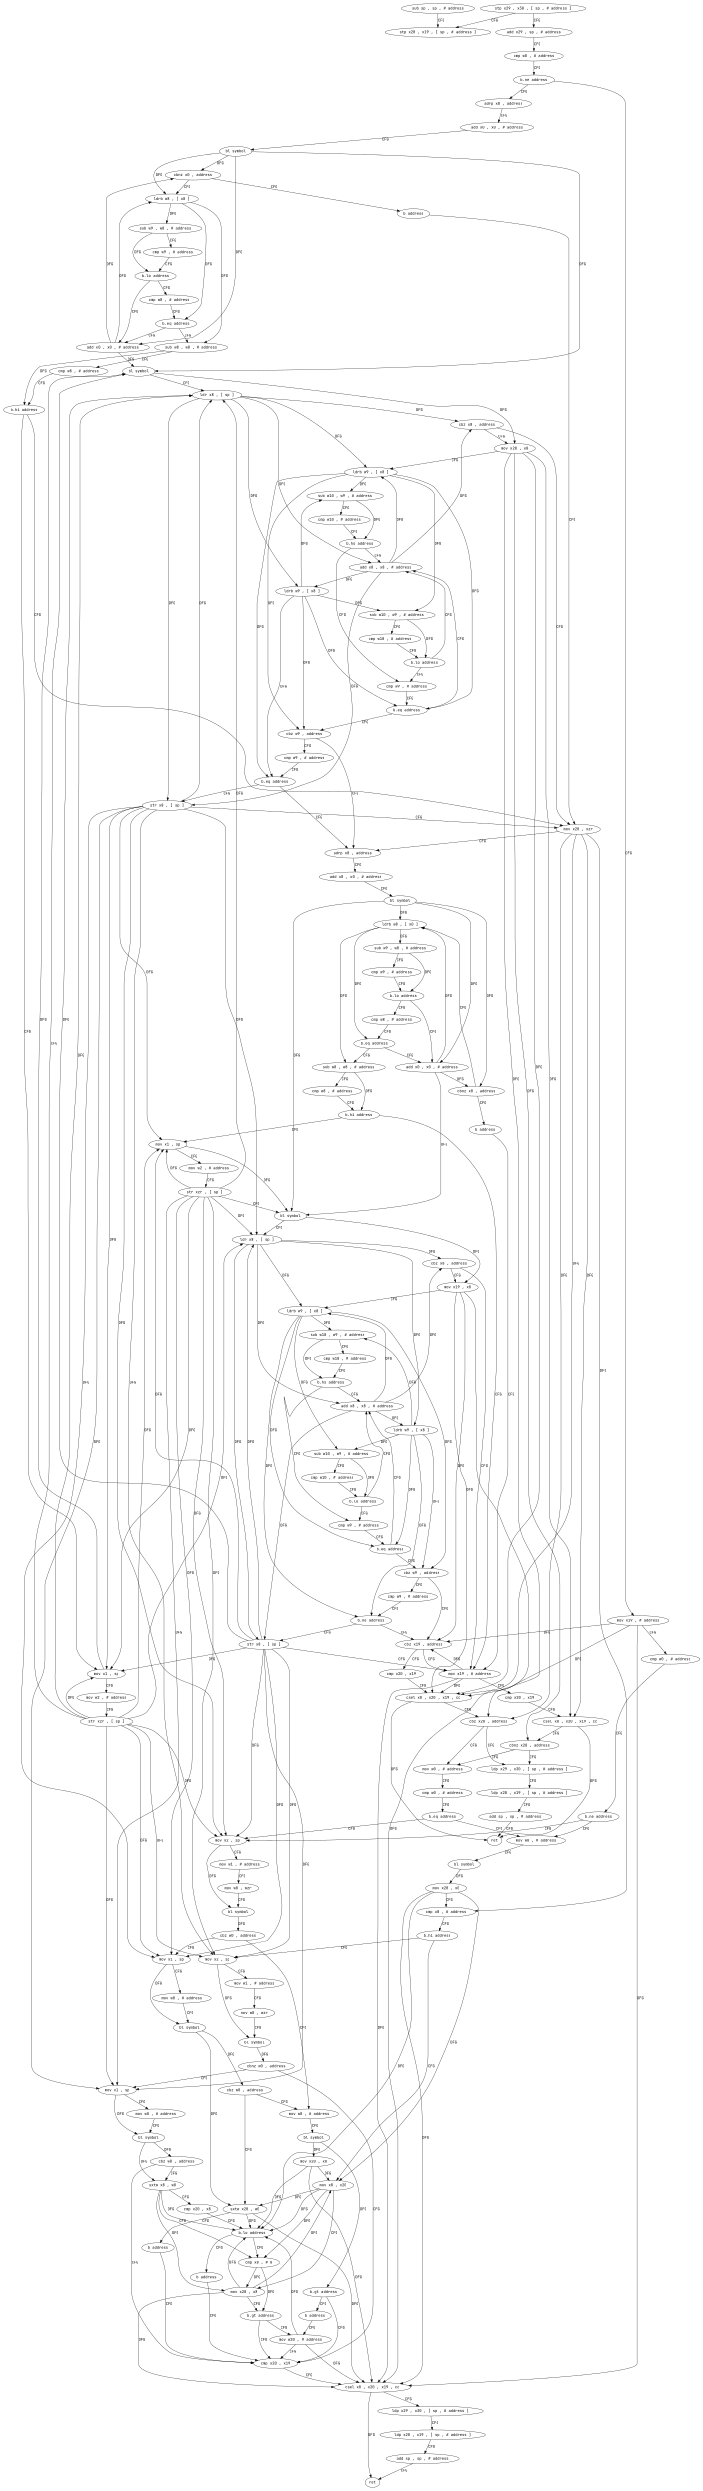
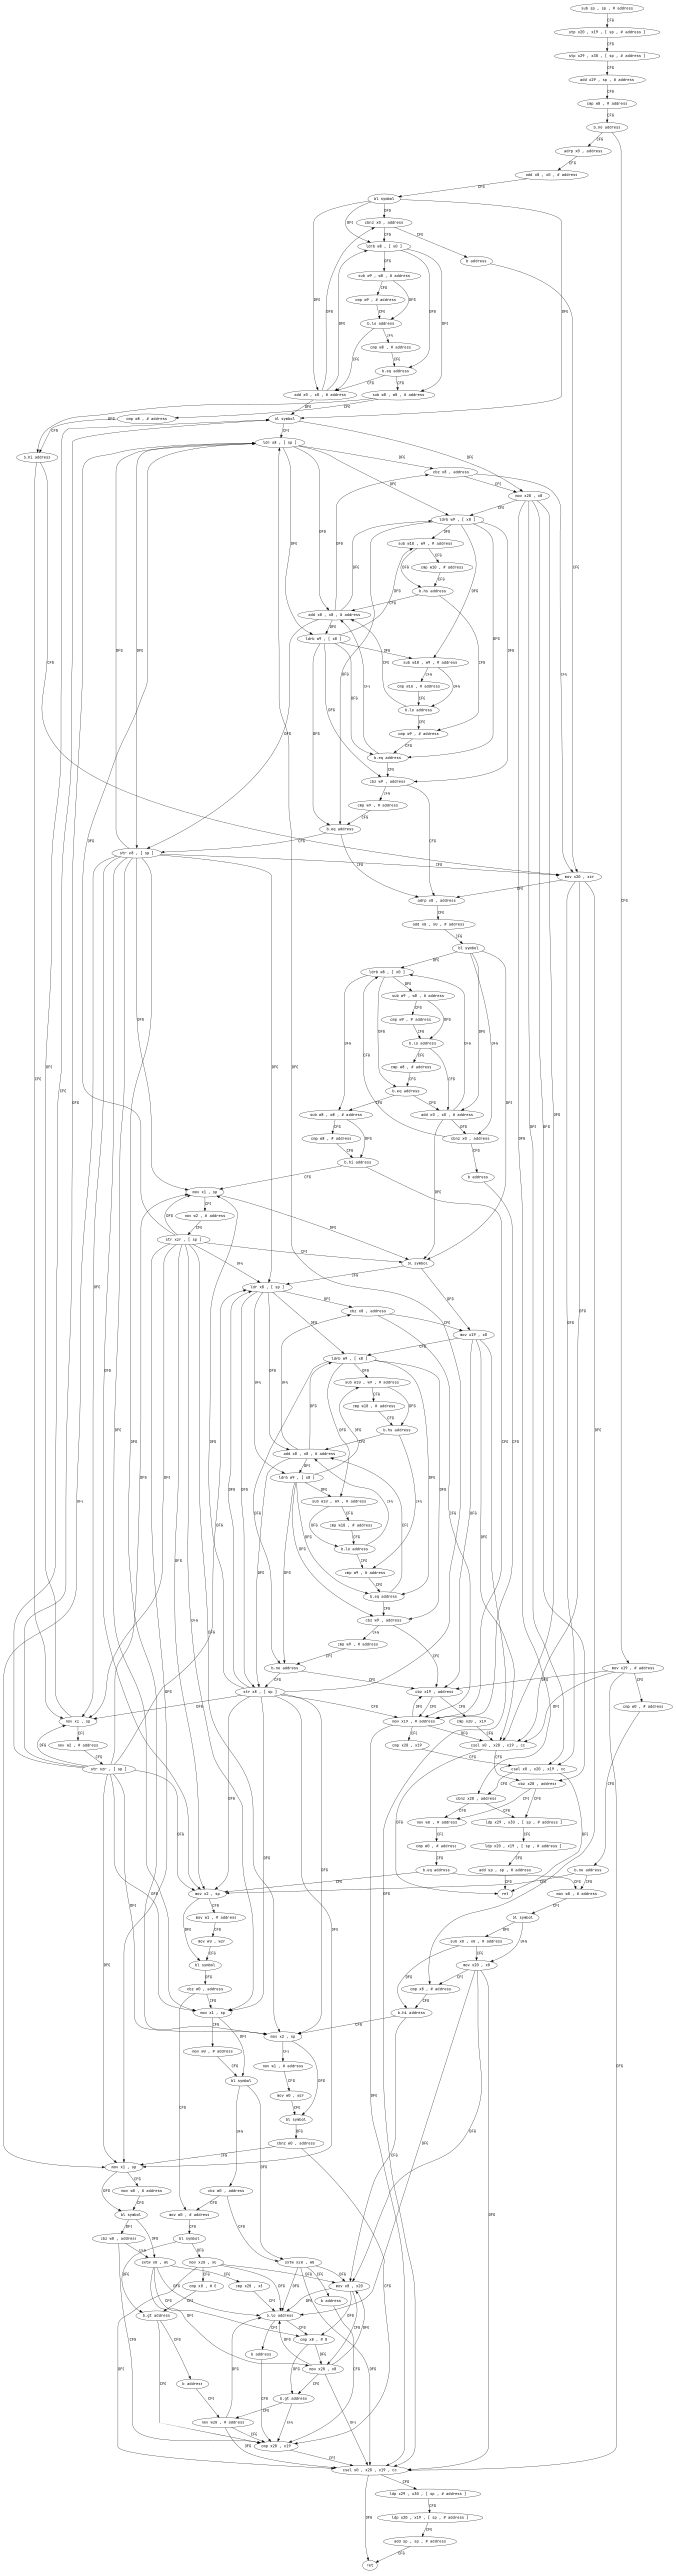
edge "stp x29 , x30 , [ sp , # address ]" -> "stp x20 , x19 , [ sp , # address ]": reversed
edge "mov x20 , xzr" -> "cbz x20 , address": removed, label "DFG"
node "sub x8 , x0 , # address": added
edge "mov x8 , x20" -> "sxtw x20 , w0": reversed
node "cmp x0 , # 0": added
